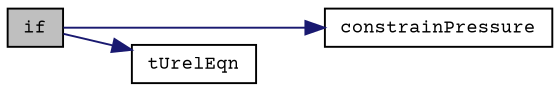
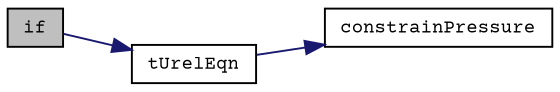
edge "if" -> "constrainPressure": now "tUrelEqn" -> "constrainPressure"
